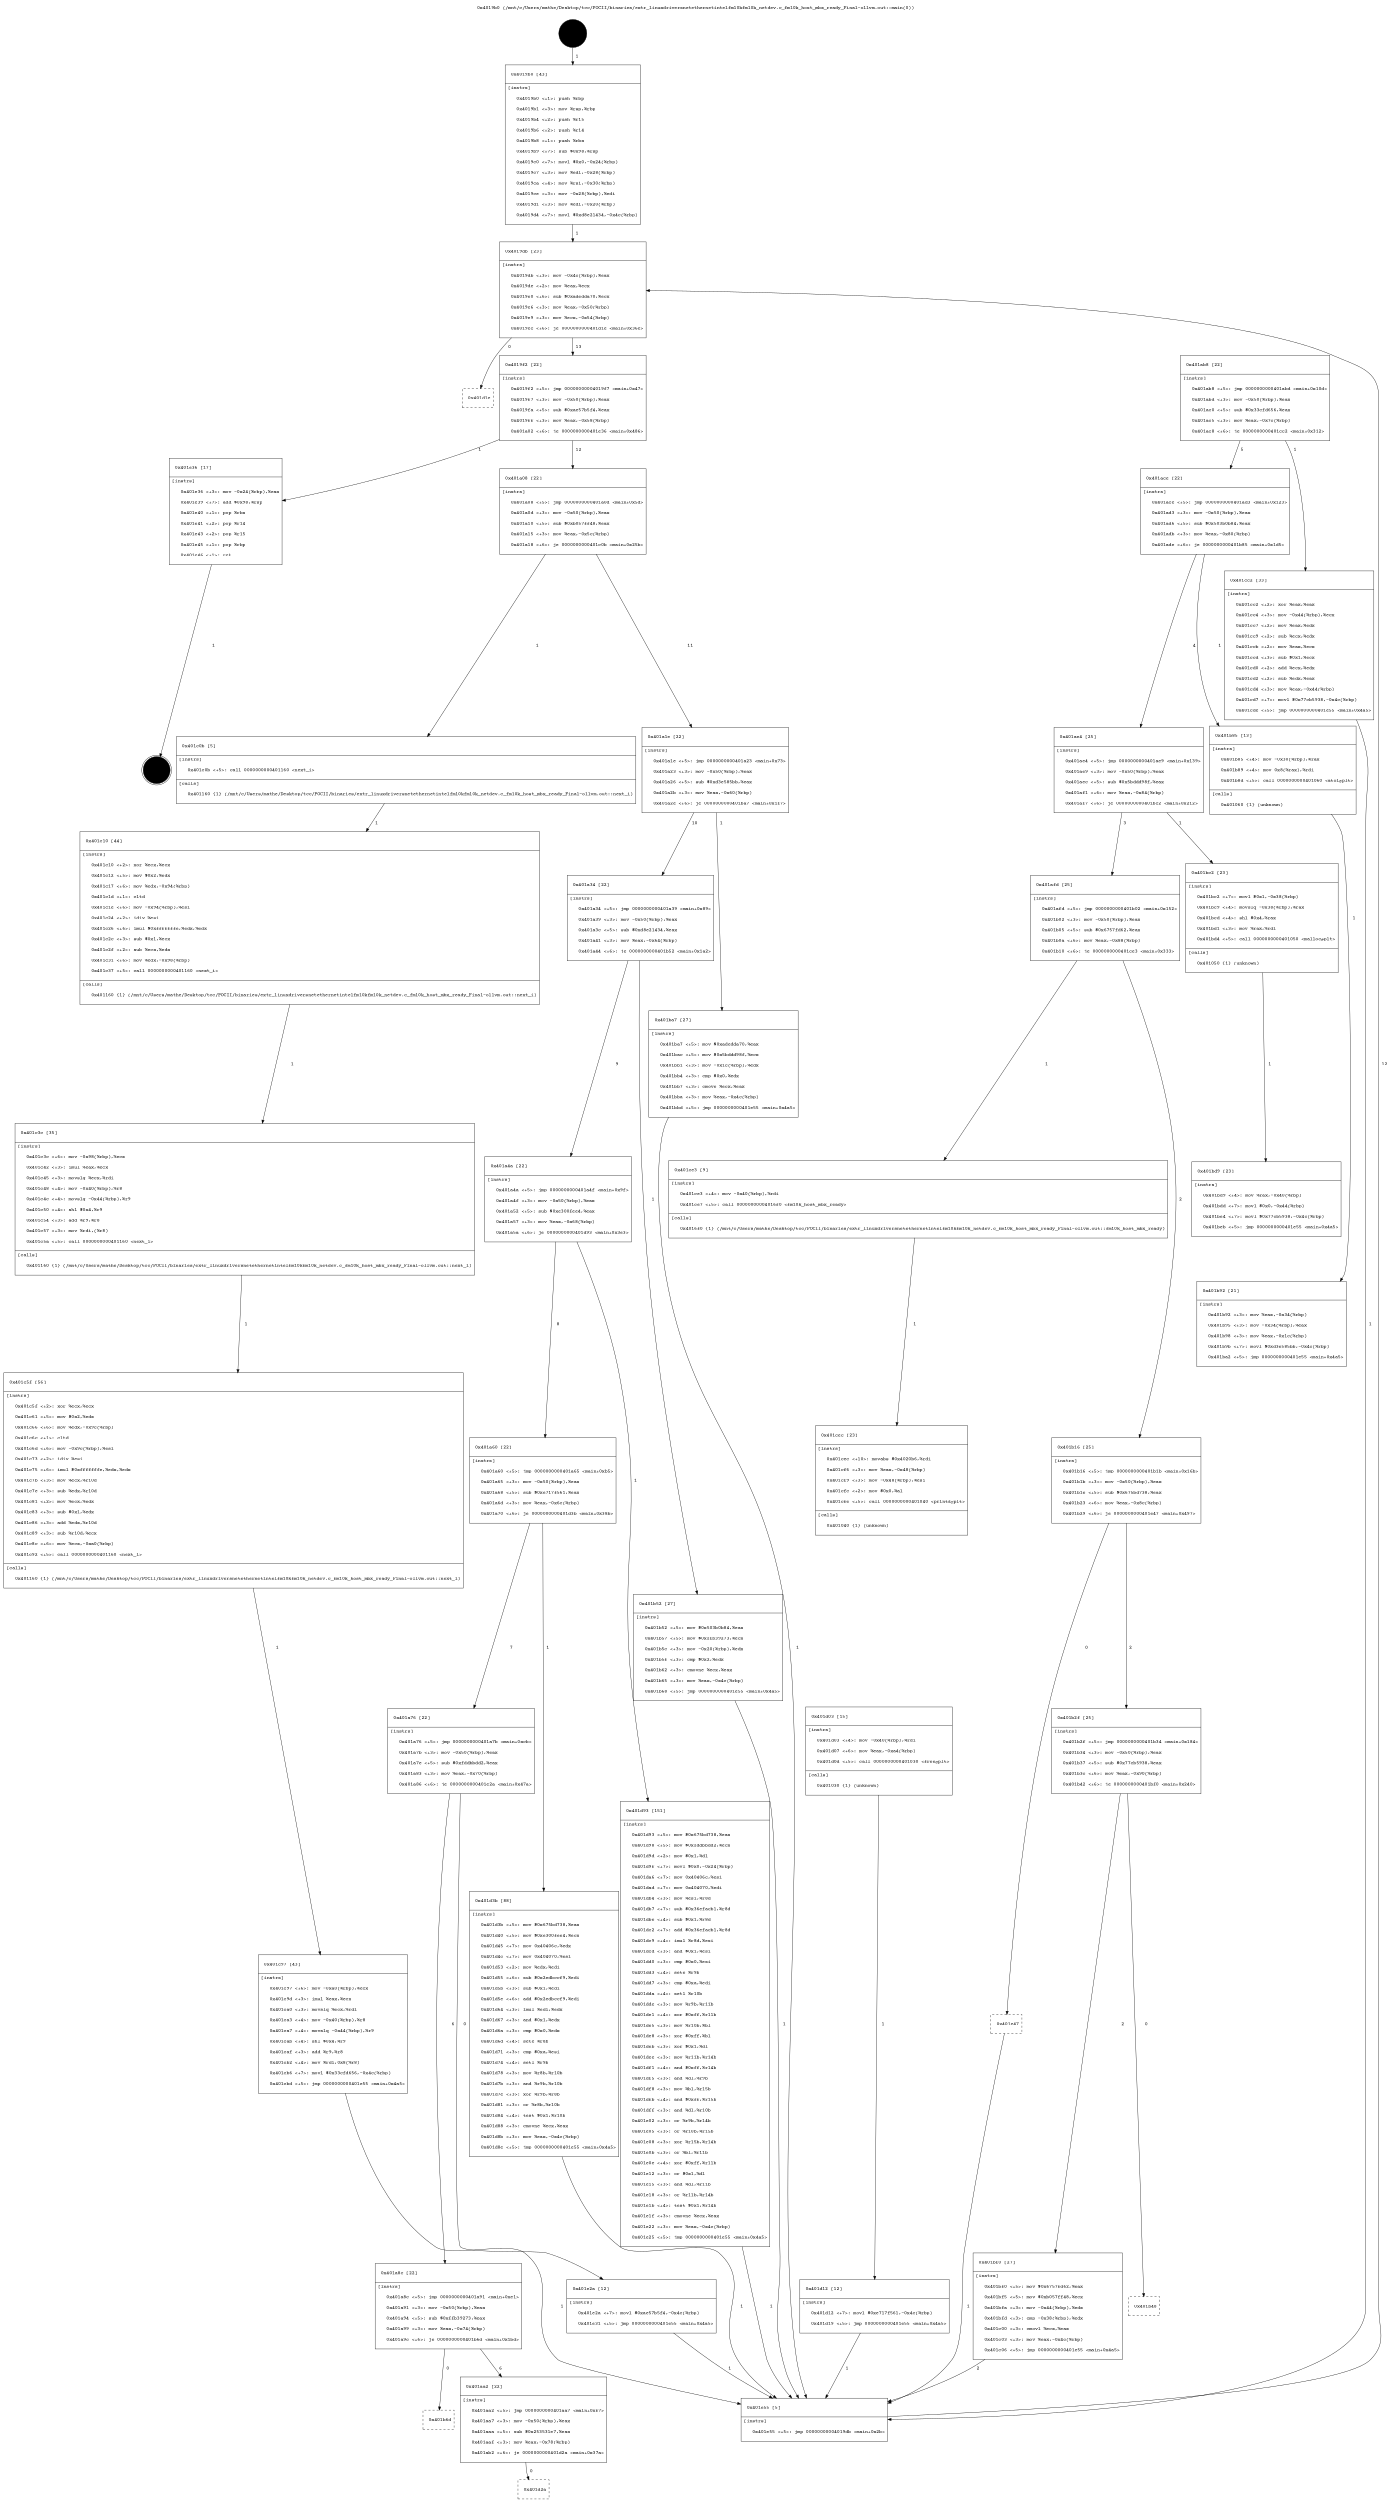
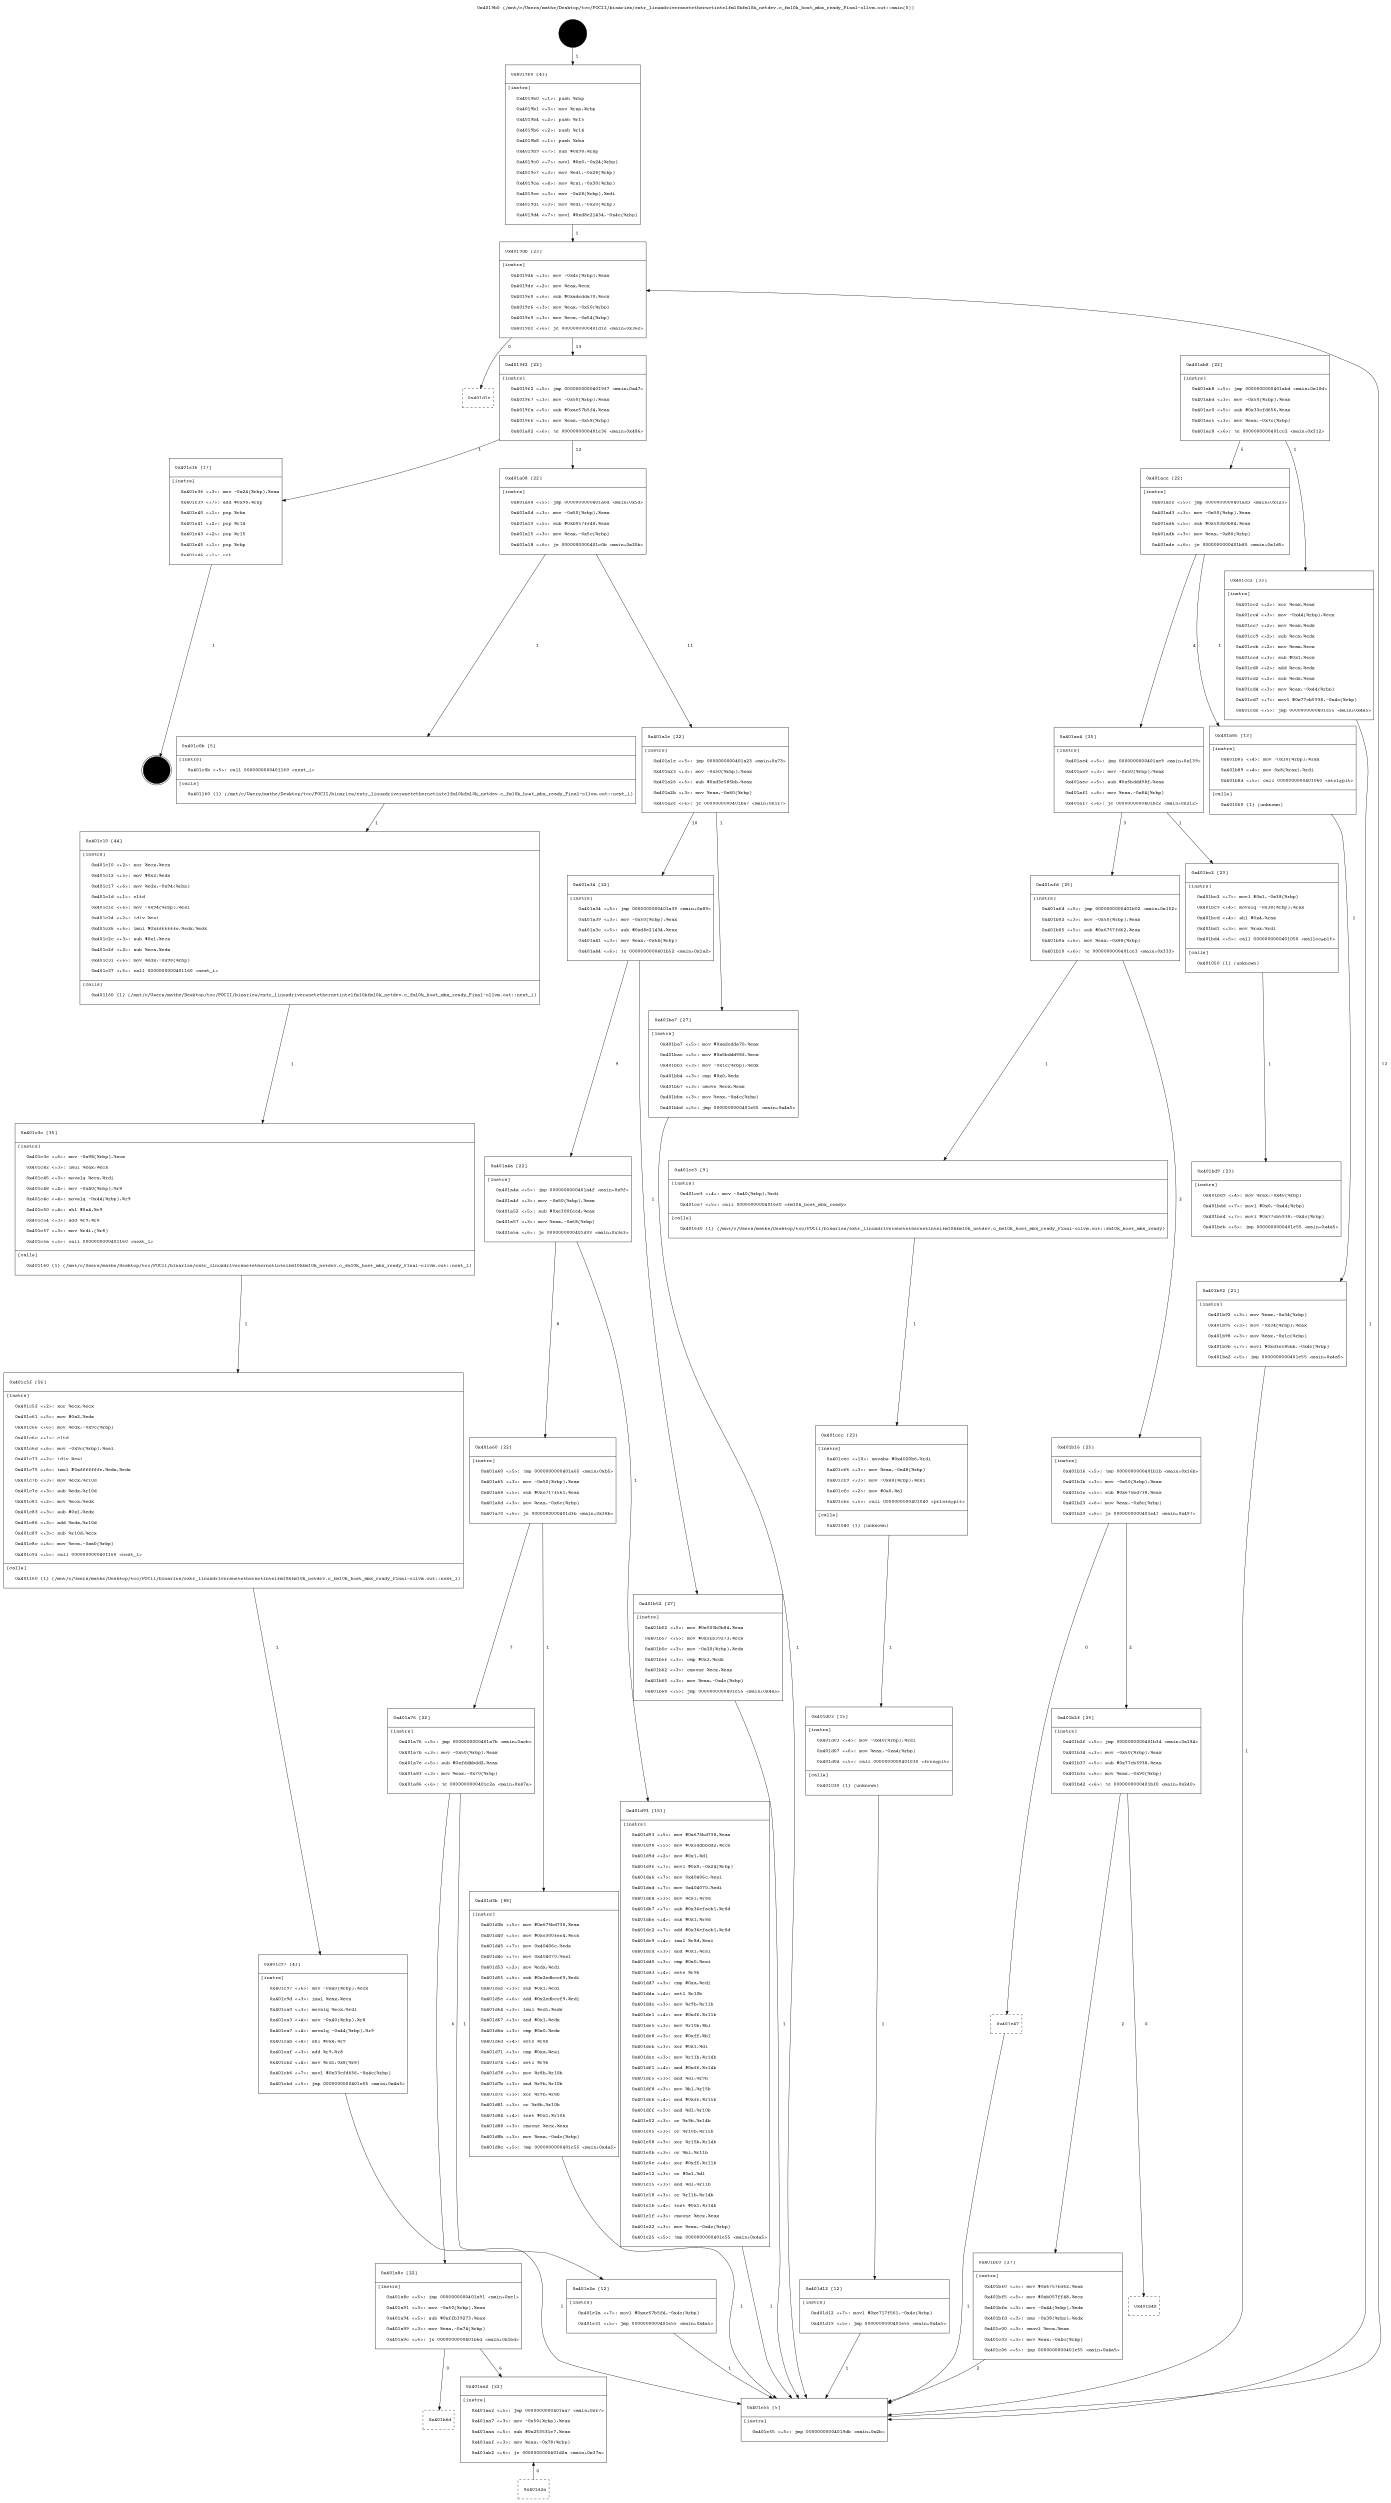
edge "0x401cec [23]" -> "0x401d03 [15]": added, label "1"
edge "0x401a76 [22]" -> "0x401e2a [12]": label " 0" -> " 1"
edge "0x401b92 [21]" -> "0x401e55 [5]": added, label "1"
edge "0x401aa2 [22]" -> "0x401d2a": reversed
